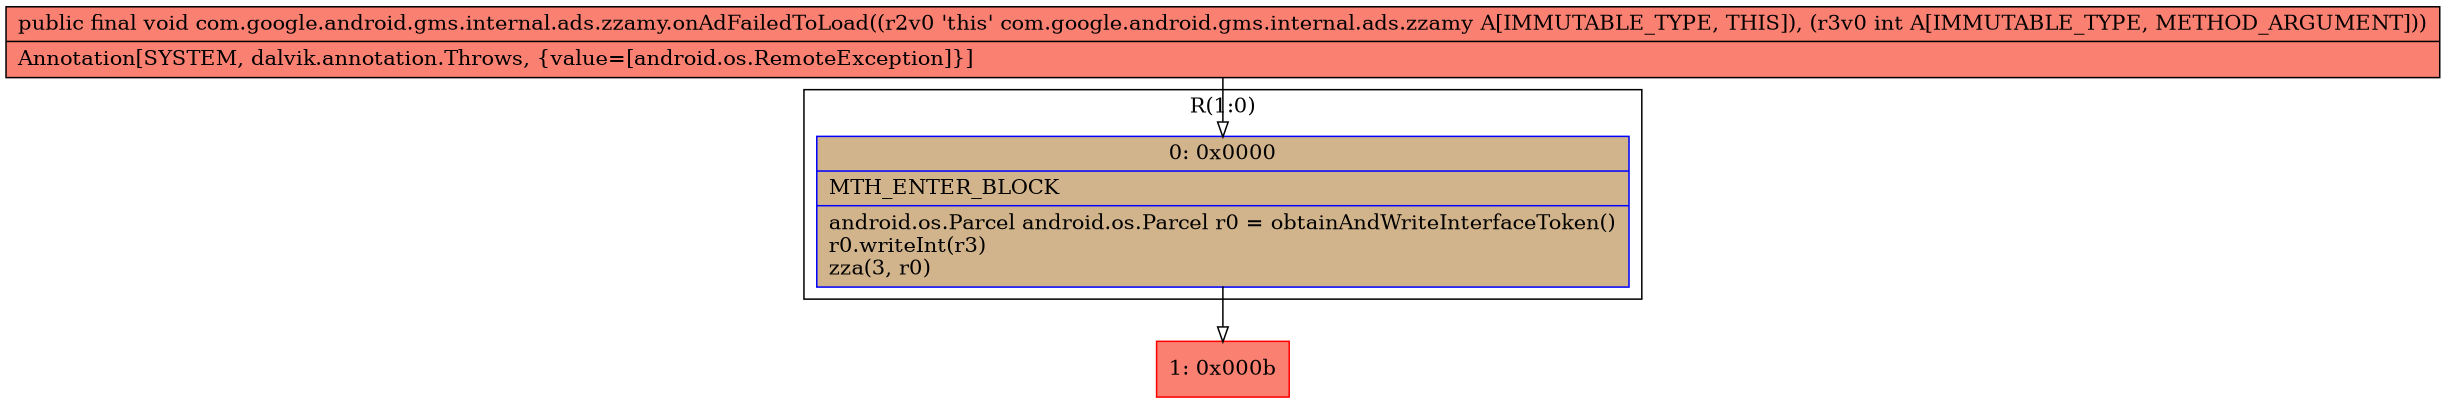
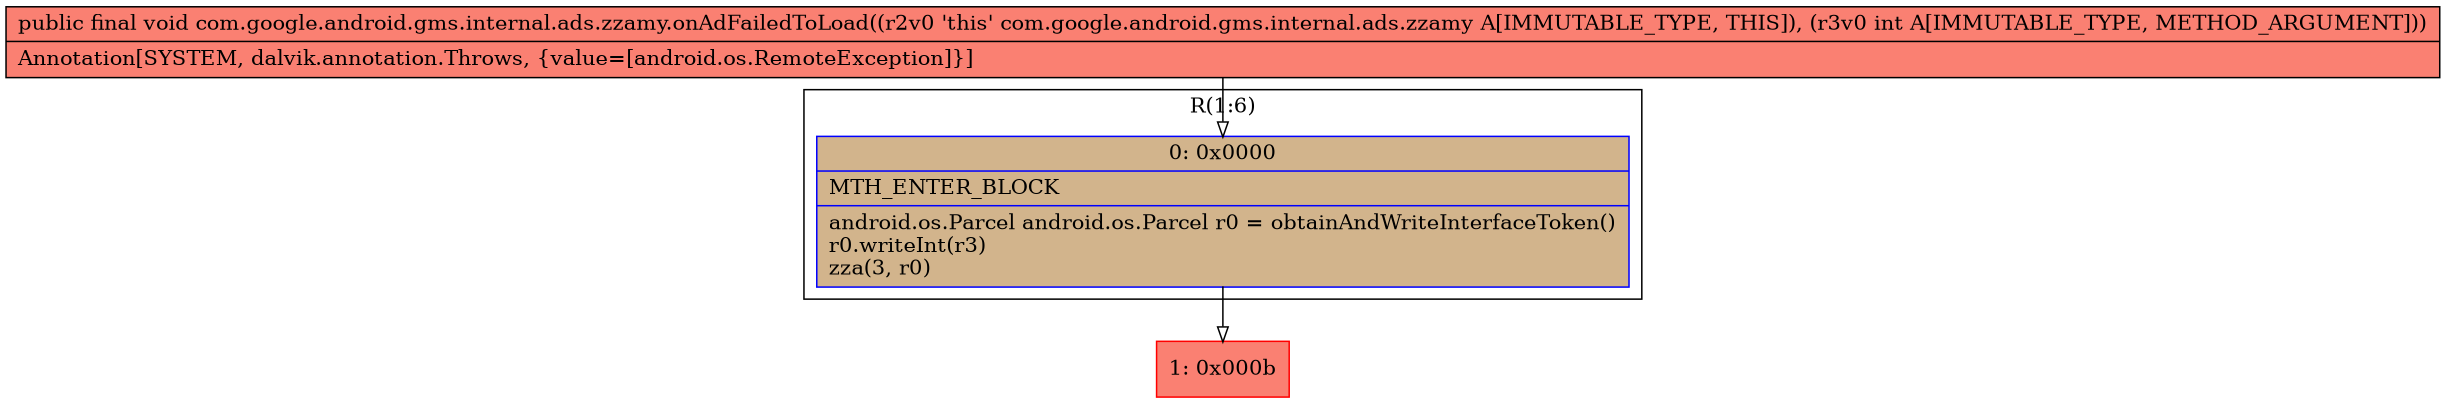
cluster "R(1:0)": label "R(1:0)" -> "R(1:6)"
